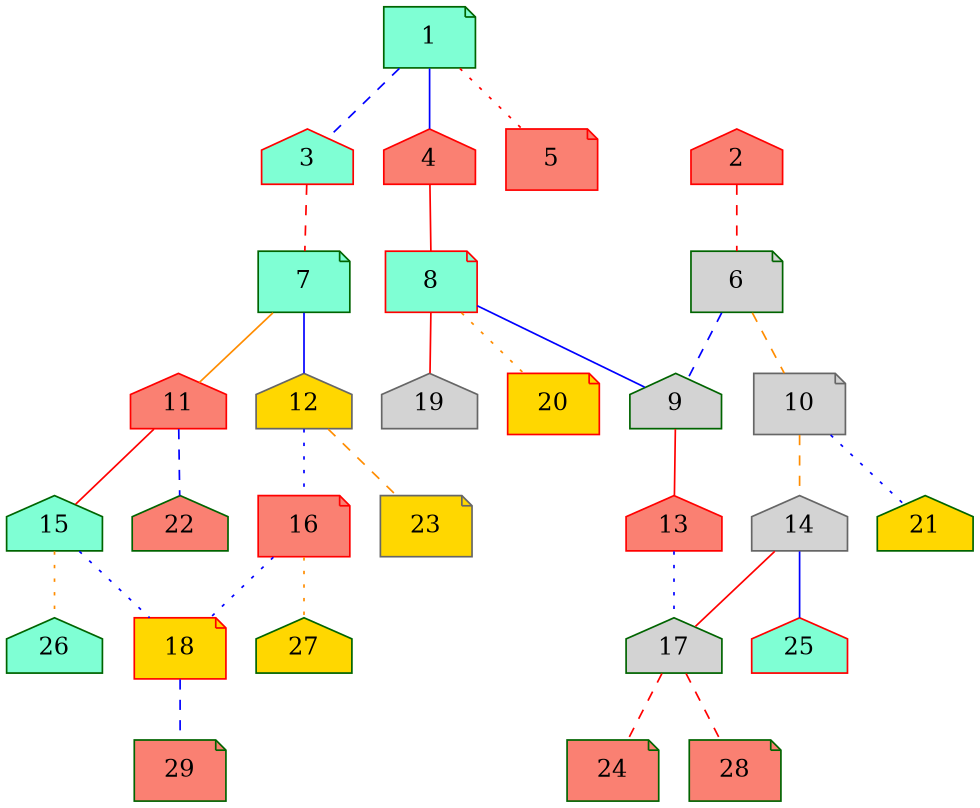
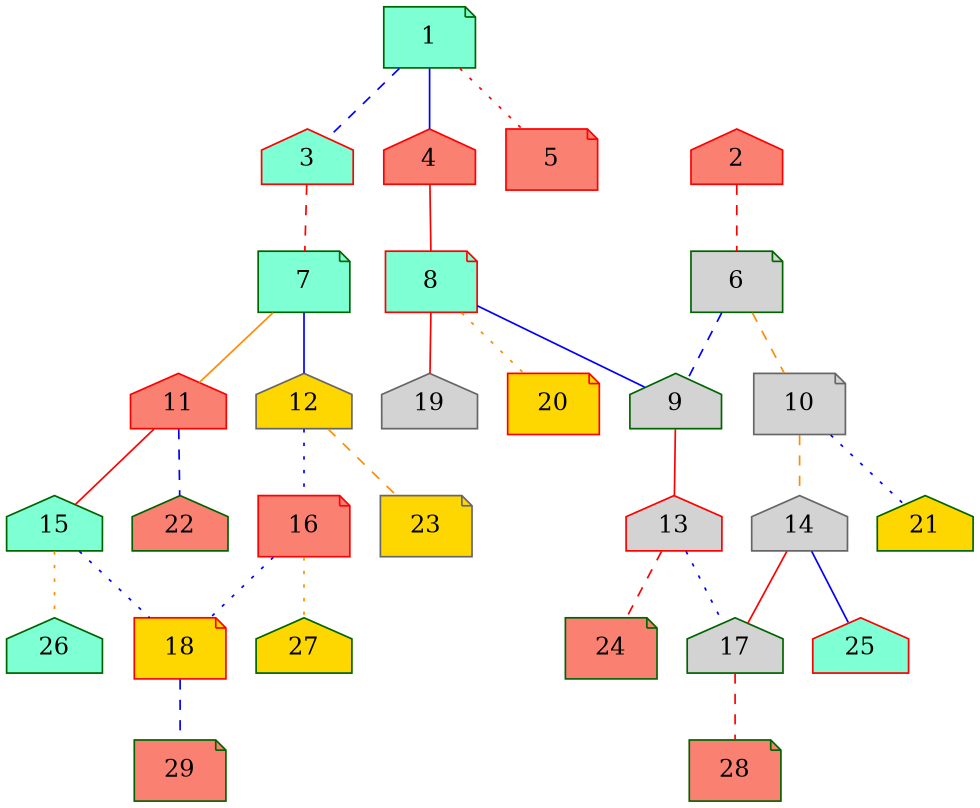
node "13": fillcolor salmon -> lightgrey
edge "17" -- "24": now "13" -- "24"
